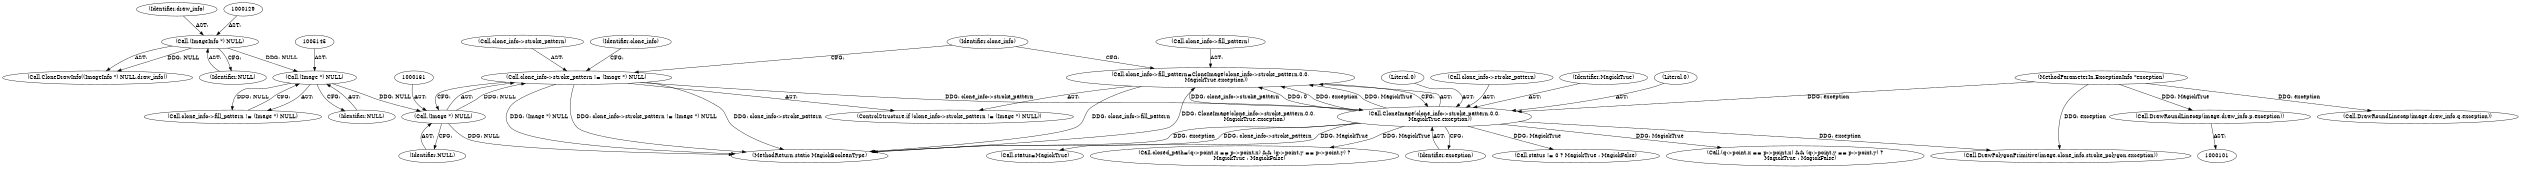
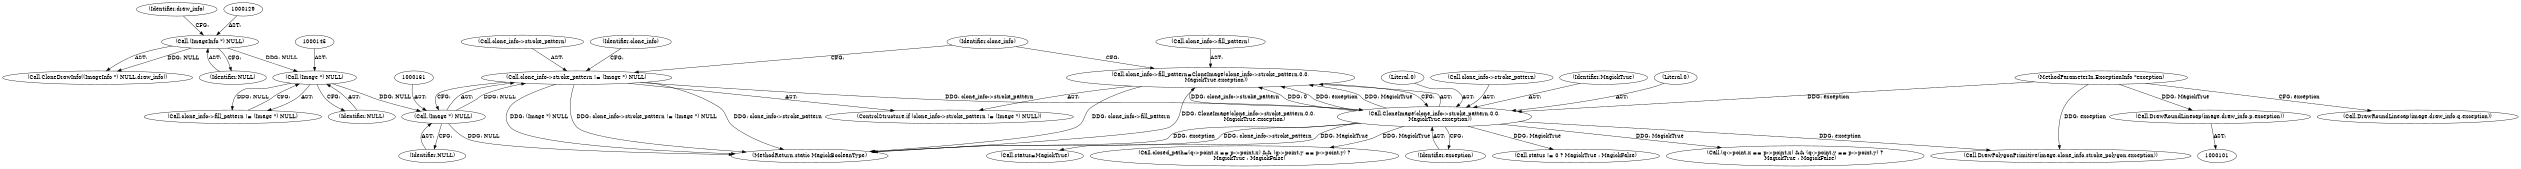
edge "(Identifier,draw_info)" -> "(Call,(ImageInfo *) NULL)": label "AST: " -> "CFG: "
node "1005145": label "1005145" -> "1000145"
edge "(MethodParameterIn,ExceptionInfo *exception)" -> "(Call,DrawRoundLinecap(image,draw_info,q,exception))": label "DDG: exception" -> "CFG: exception"
